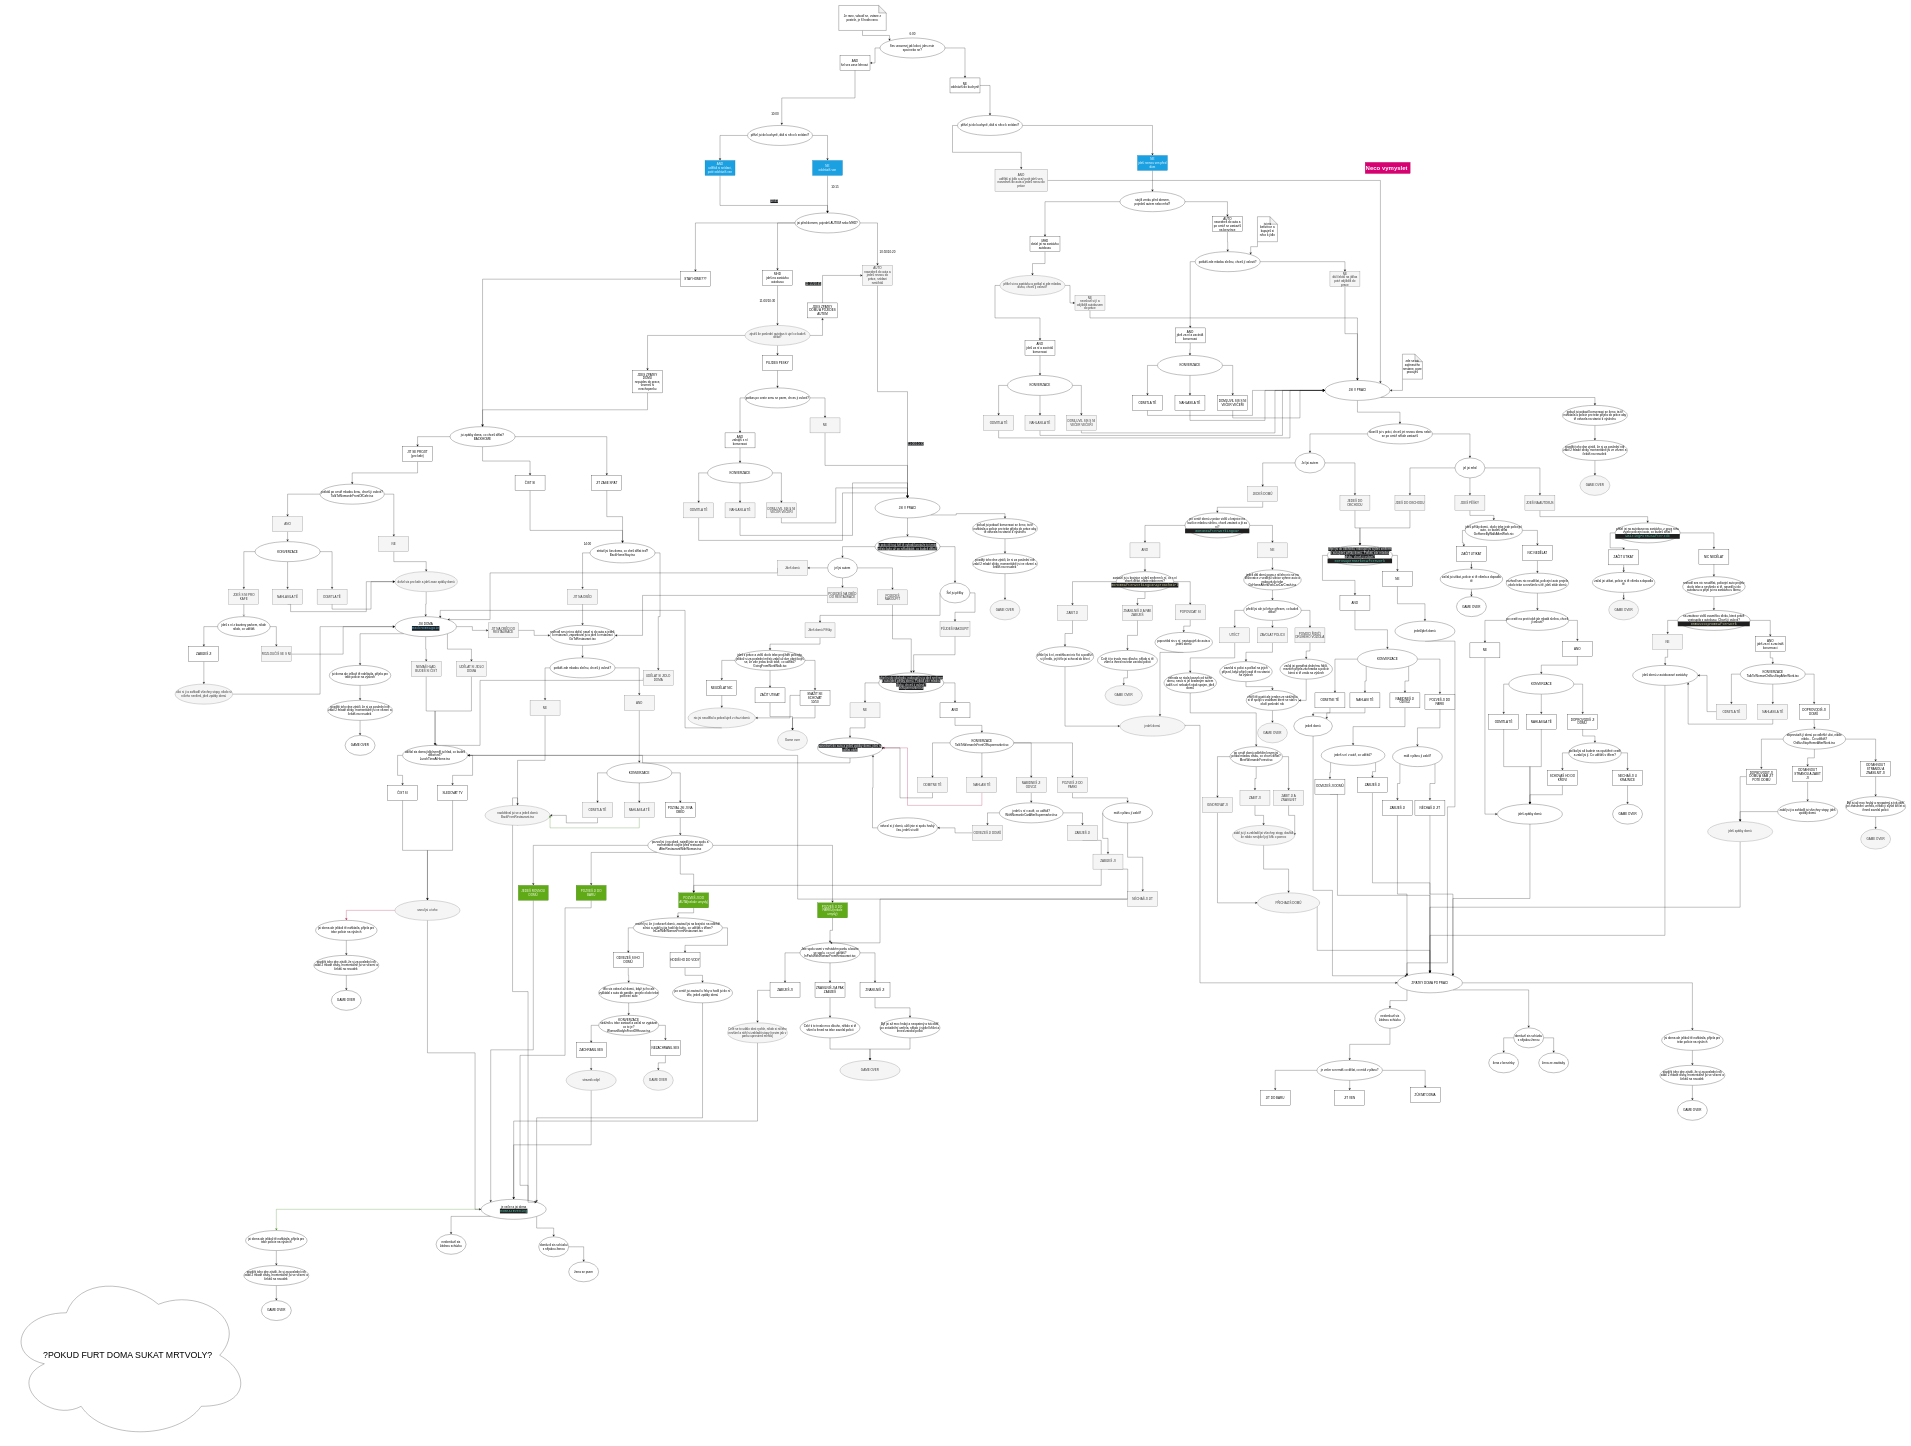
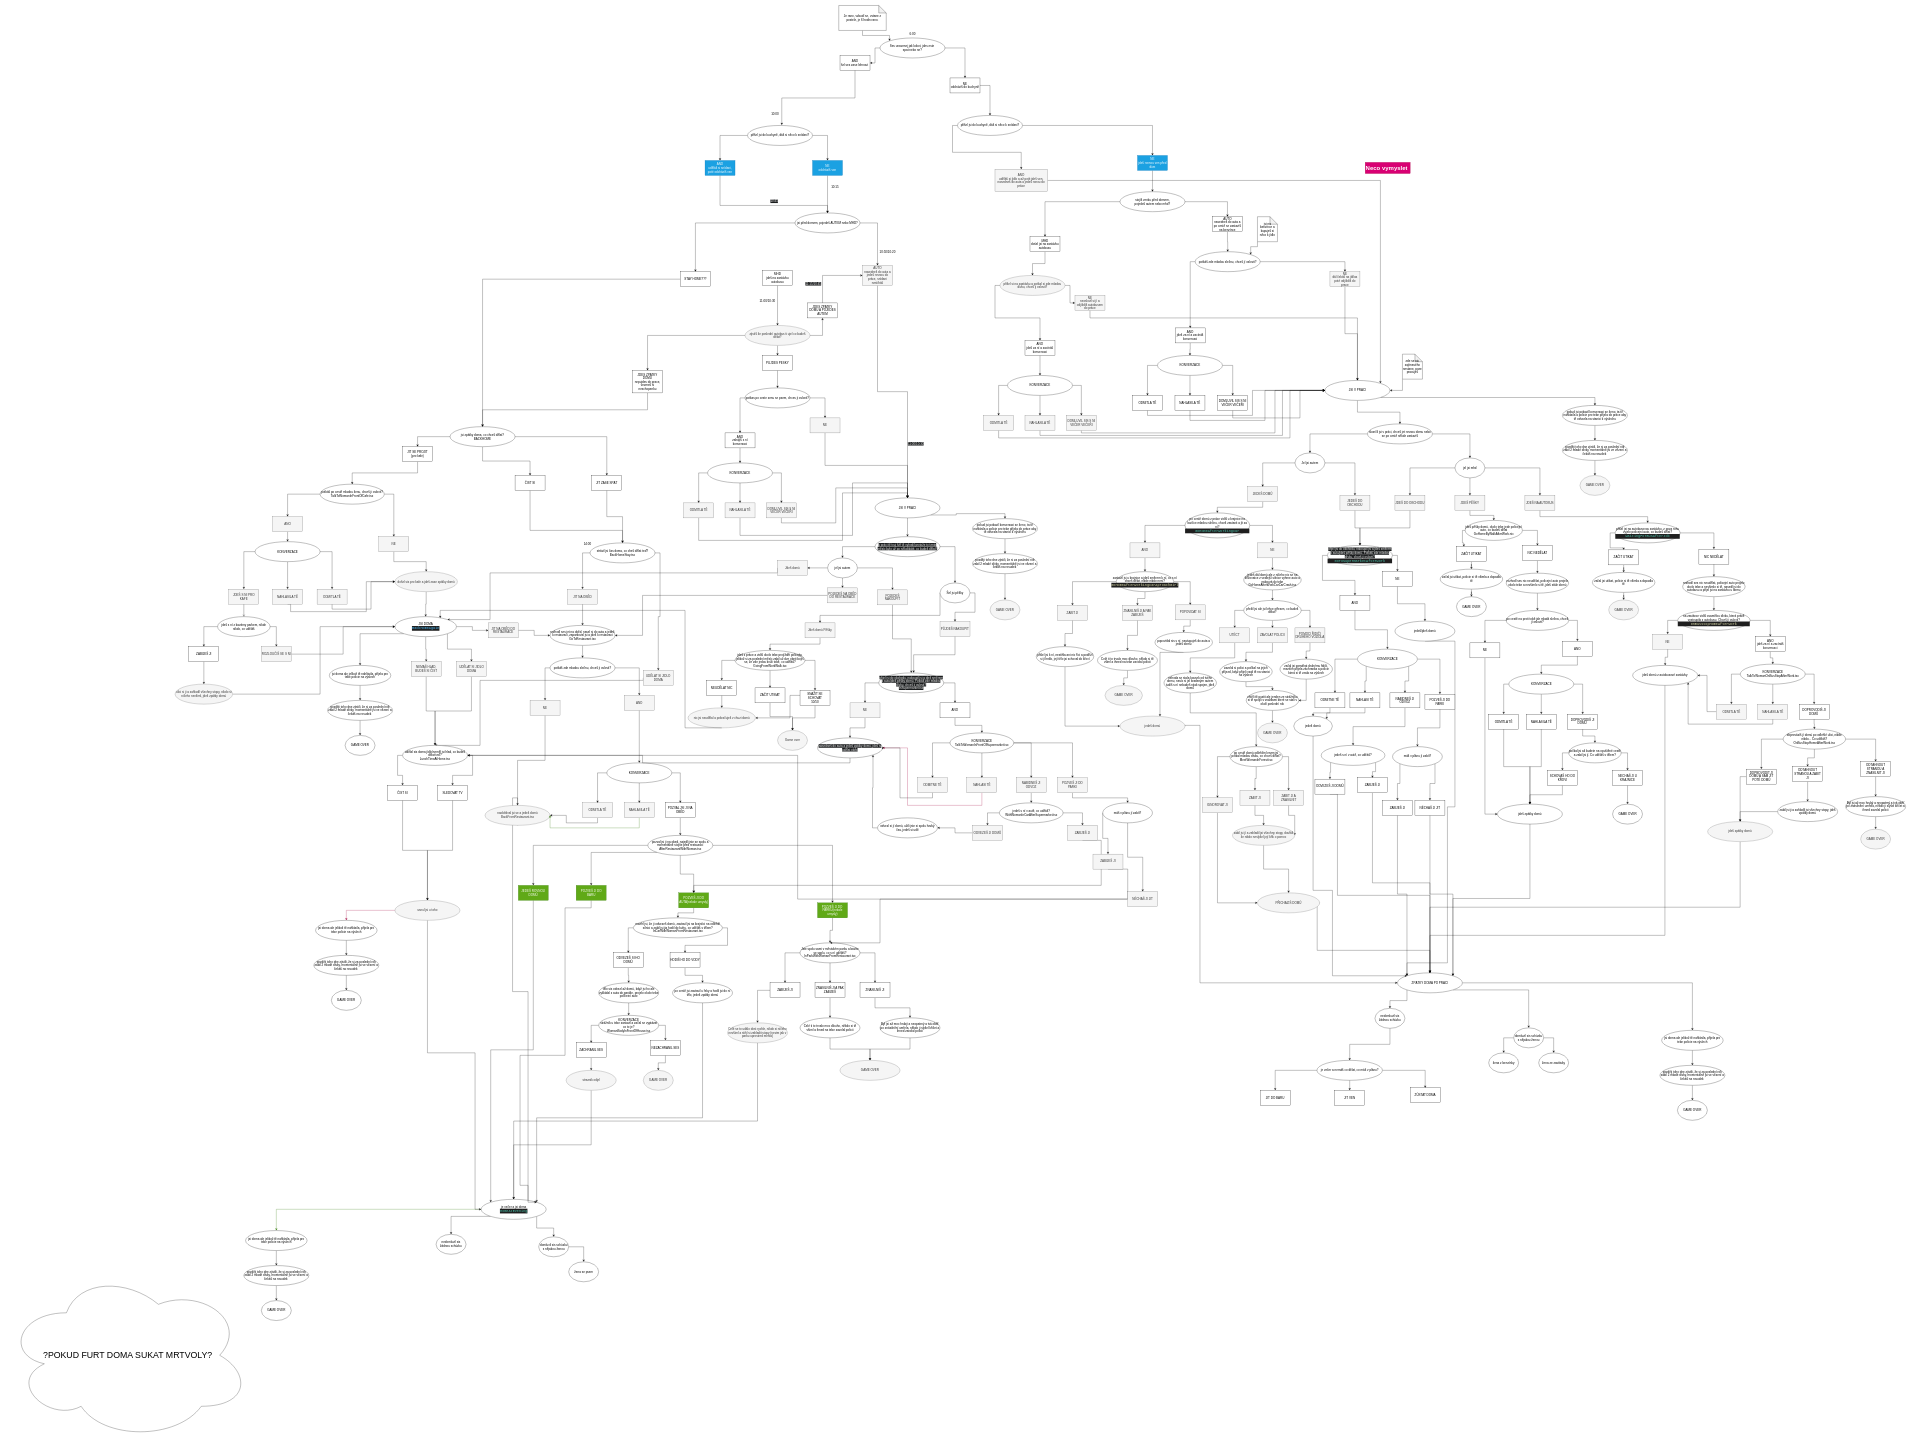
edge "jsi před domem, pojedeš AUTEM nebo MHD?" -> "MHD jdeš na zastávku autobusu": removed
node "jedeš dál domů poza z ničeho nic se na křižovatce z vedlejší silnice vyhrne auto a nabourá do tebe GoHomeAfterWorkCarCarCrash.tsx": label "jedeš dál domů poza z ničeho nic se na křižovatce z vedlejší silnice vyhrne auto a nabourá do tebe GoHomeAfterWorkCarCarCrash.tsx" -> "jedeš dál domů ale z ničeho nic se na křižovatce z vedlejší silnice vyhrne auto a nabourá do tebe GoHomeAfterWorkCarCarCrash.tsx"
